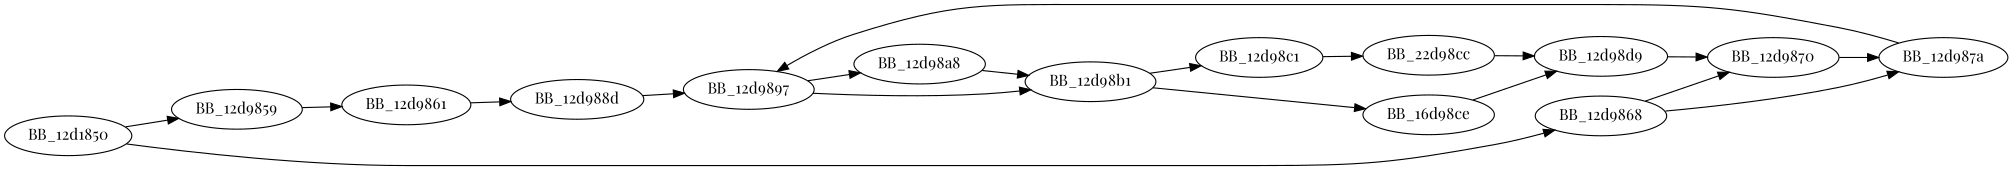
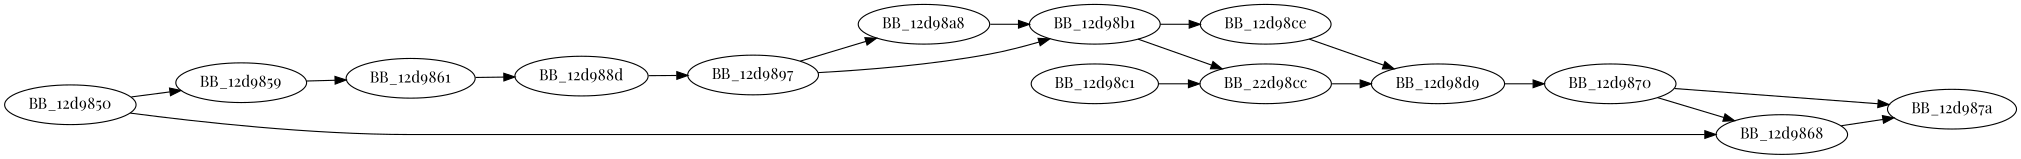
edge "BB_12d987a" -> "BB_12d9897": removed
edge "BB_12d98b1" -> "BB_12d98c1": now "BB_12d98b1" -> "BB_22d98cc"
edge "BB_12d9868" -> "BB_12d9870": reversed
node "BB_16d98ce": label "BB_16d98ce" -> "BB_12d98ce"
node "BB_12d1850": label "BB_12d1850" -> "BB_12d9850"
